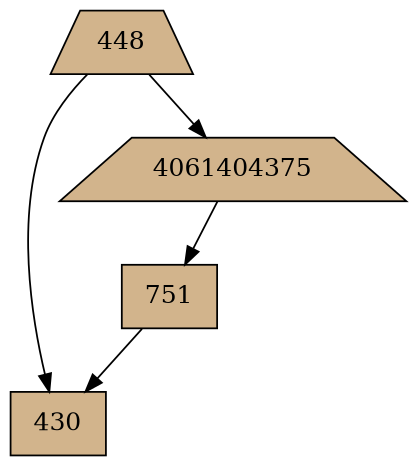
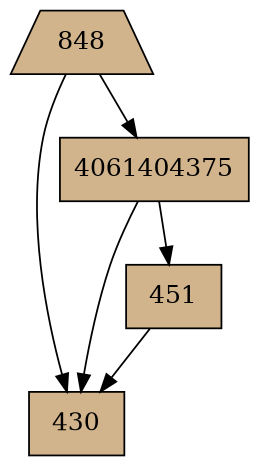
node "448": label "448" -> "848"
node "4061404375": shape trapezium -> box
edge "4061404375" -> "430": added
node "751": label "751" -> "451"
